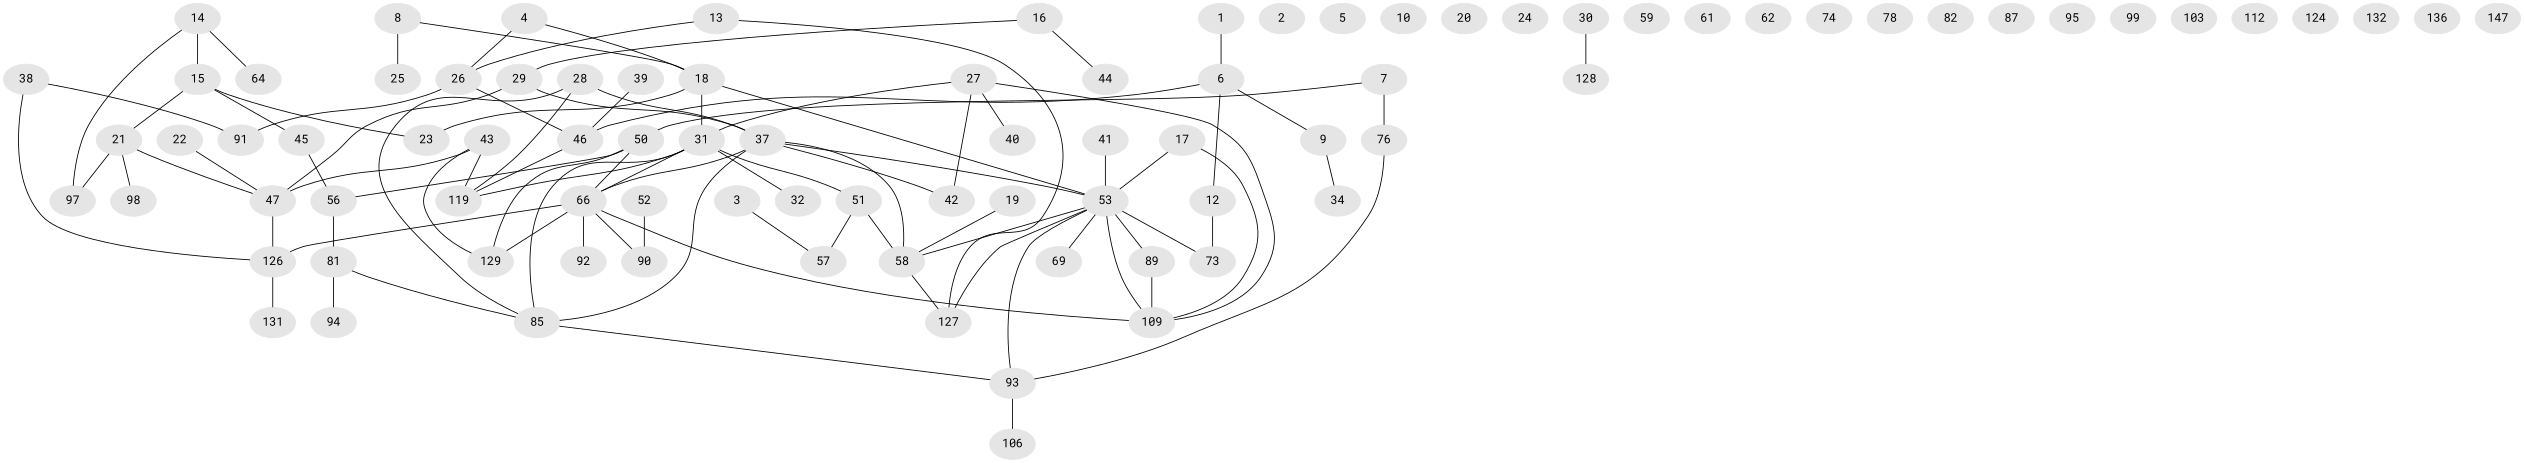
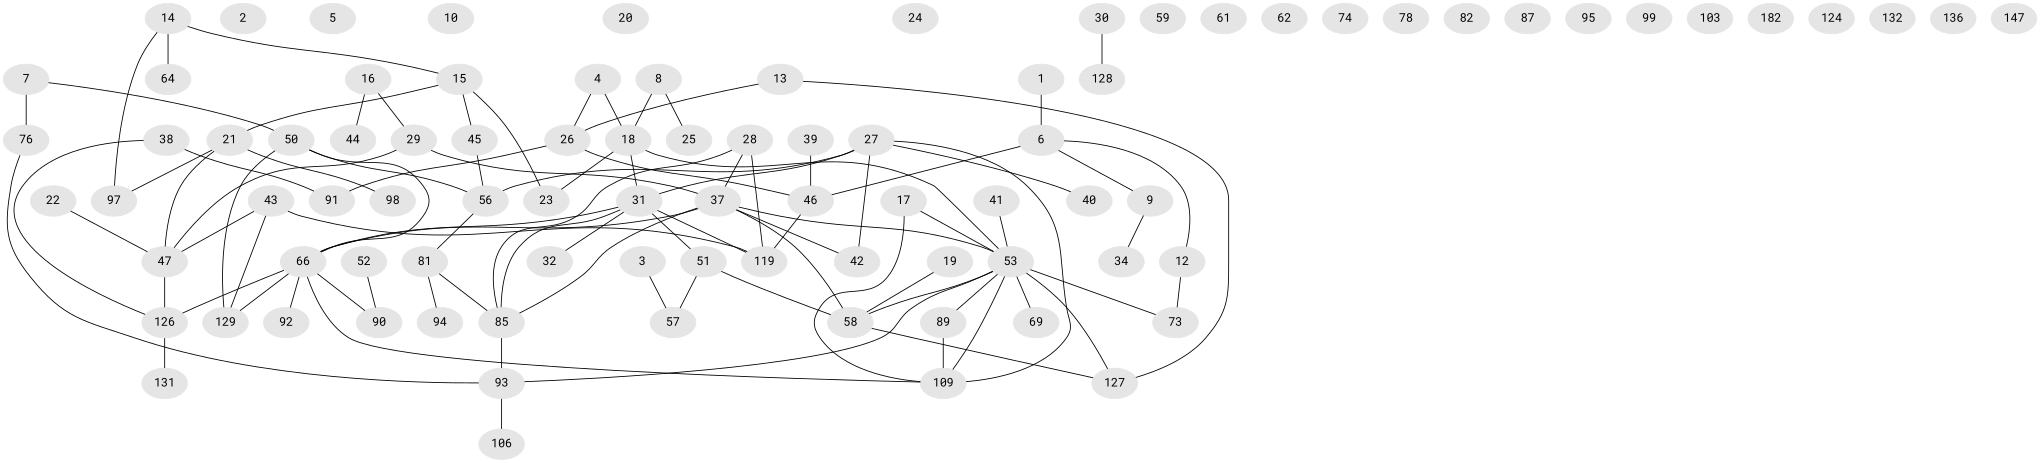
node "112": label "112" -> "182"
edge "27" -- "56": added
